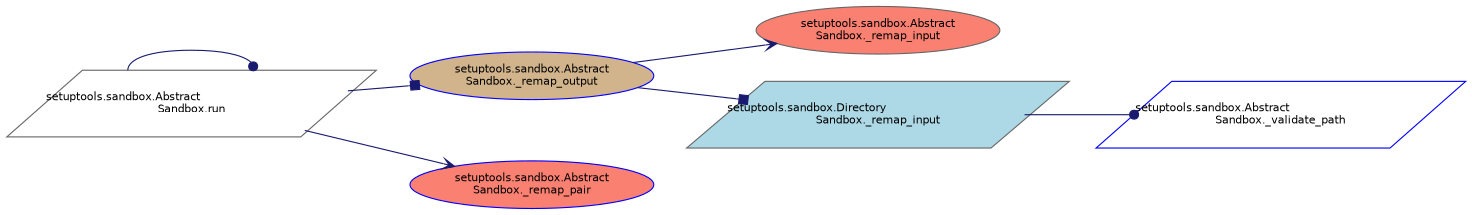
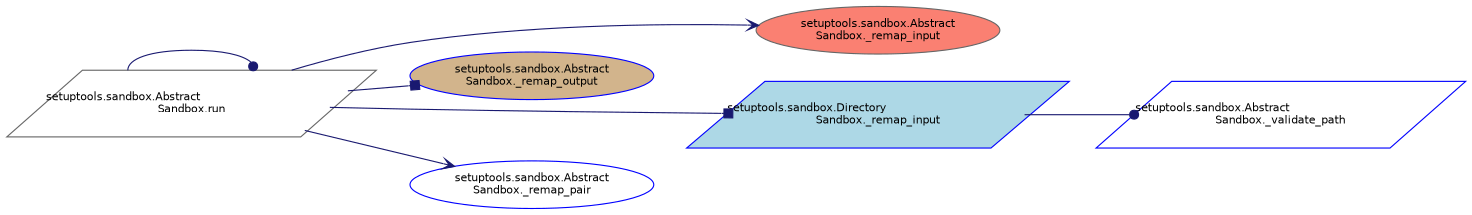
edge "setuptools.sandbox.Abstract Sandbox._remap_output" -> "setuptools.sandbox.Abstract Sandbox._remap_input": now "setuptools.sandbox.Abstract Sandbox.run" -> "setuptools.sandbox.Abstract Sandbox._remap_input"
edge "setuptools.sandbox.Abstract Sandbox._remap_output" -> "setuptools.sandbox.Directory Sandbox._remap_input": now "setuptools.sandbox.Abstract Sandbox.run" -> "setuptools.sandbox.Directory Sandbox._remap_input"
node "setuptools.sandbox.Directory Sandbox._remap_input": color gray40 -> blue
node "setuptools.sandbox.Abstract Sandbox._remap_pair": fillcolor salmon -> white
